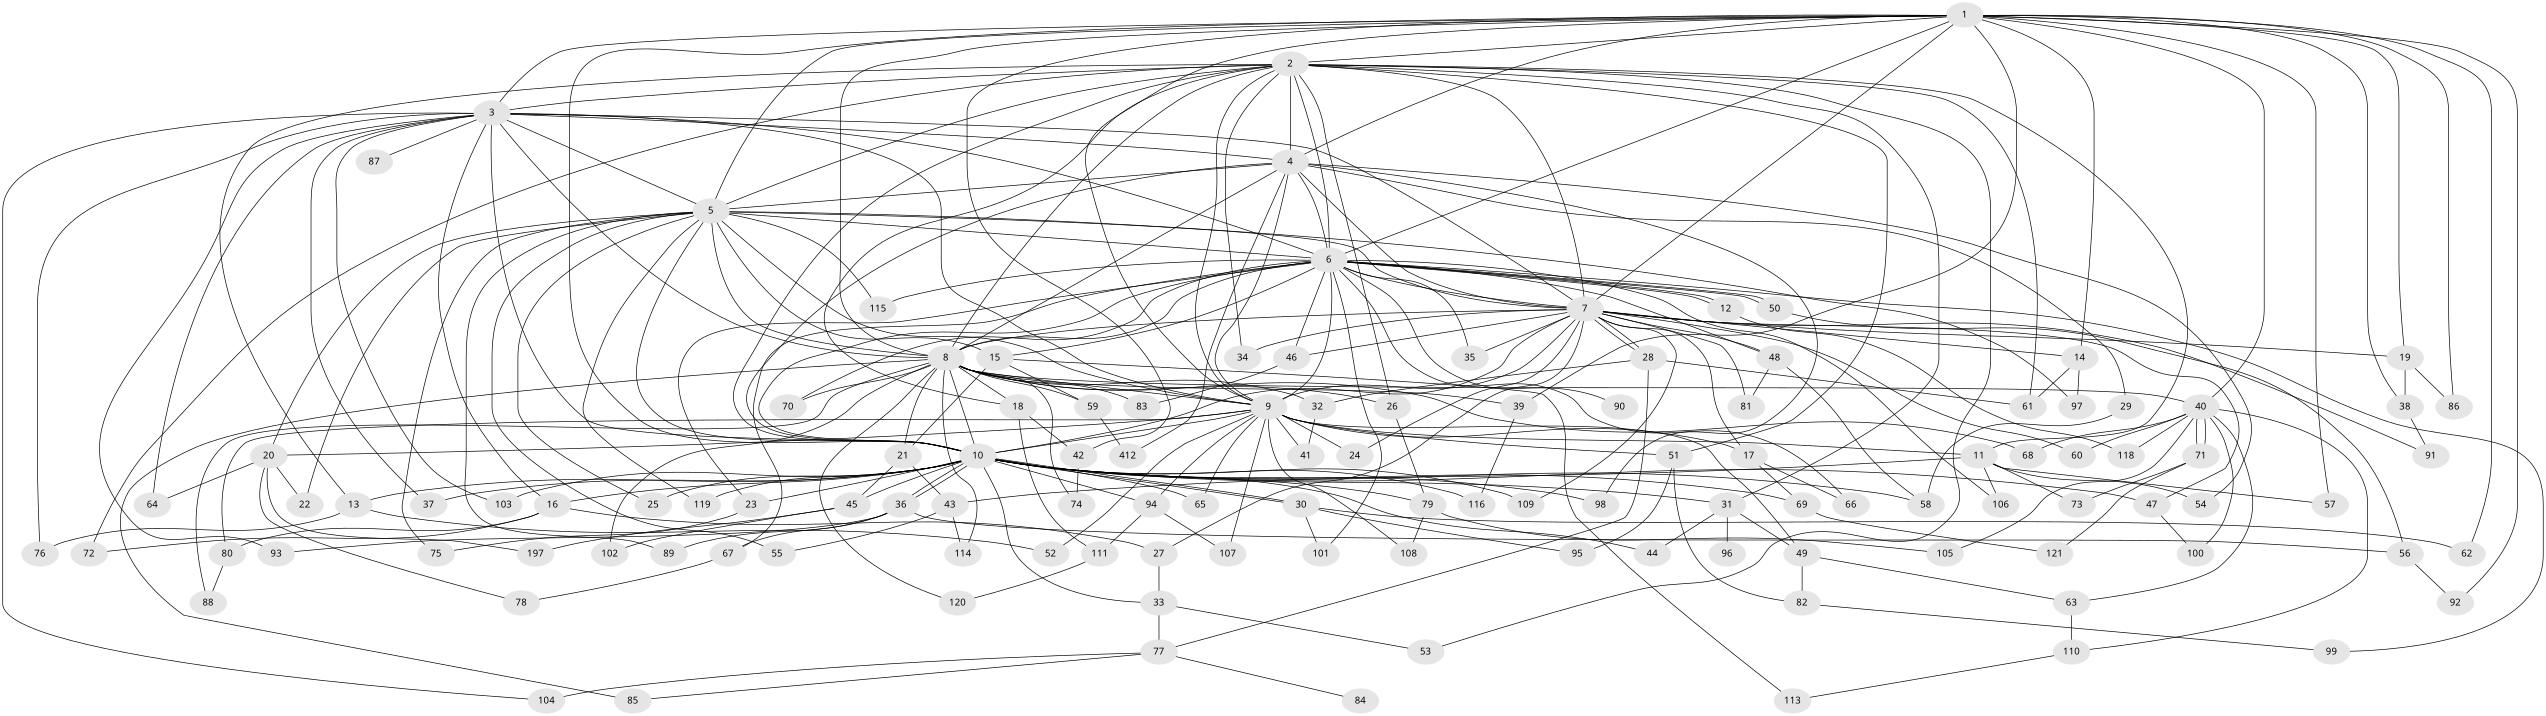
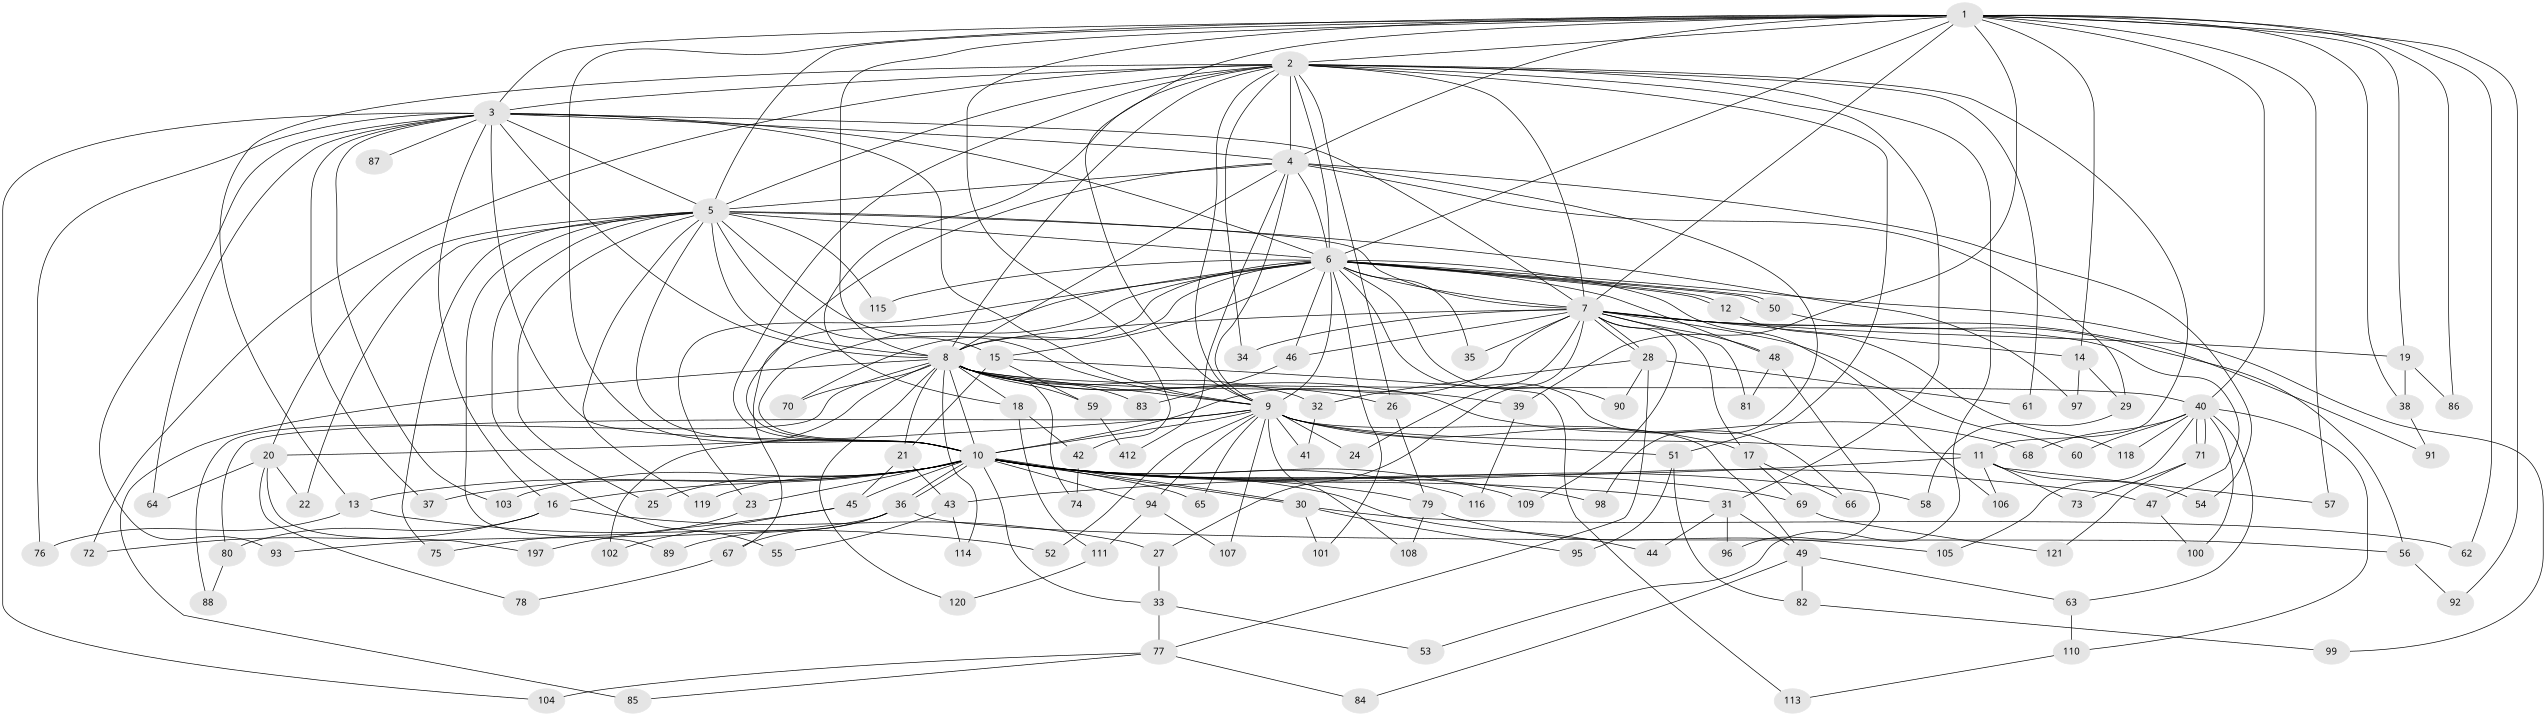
edge "4" -- "7": removed
edge "14" -- "61": now "14" -- "29"
edge "28" -- "90": added
edge "7" -- "9": removed
edge "48" -- "58": now "48" -- "96"
edge "49" -- "84": added
